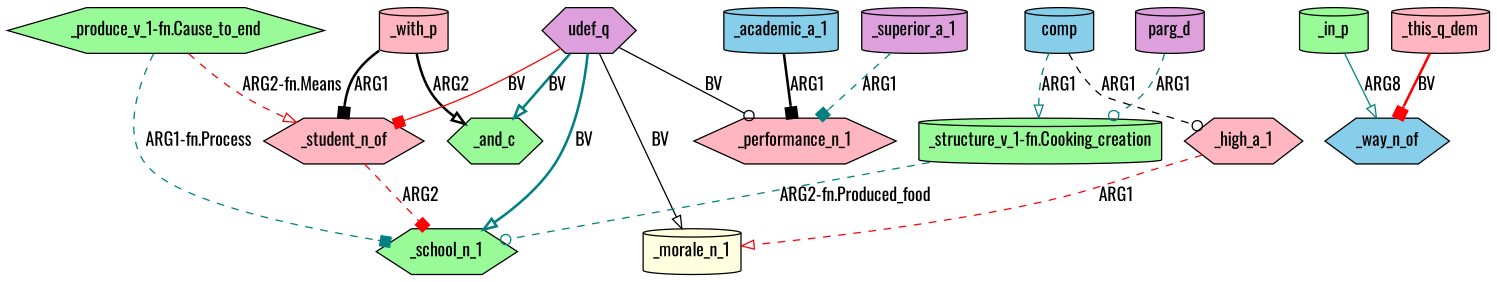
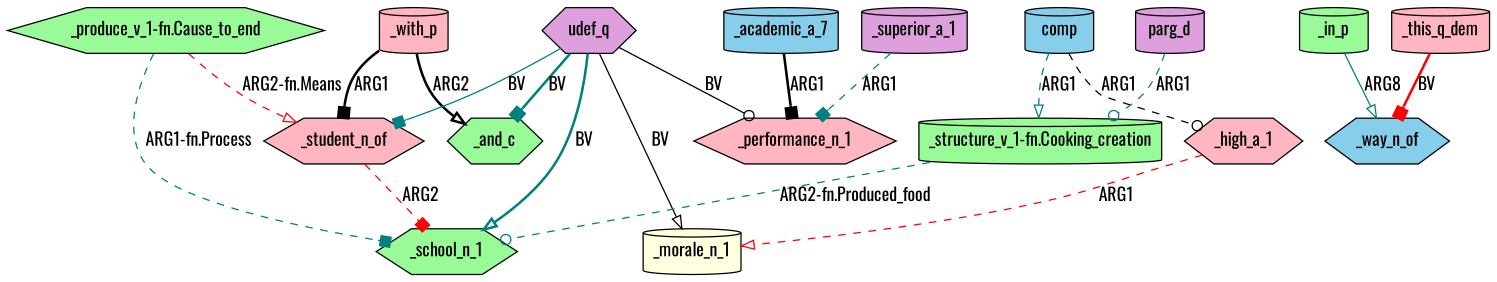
node "_academic_a_1": label "_academic_a_1" -> "_academic_a_7"
edge "udef_q" -> "_and_c": arrowhead onormal -> box
edge "udef_q" -> "_student_n_of": color red -> teal
